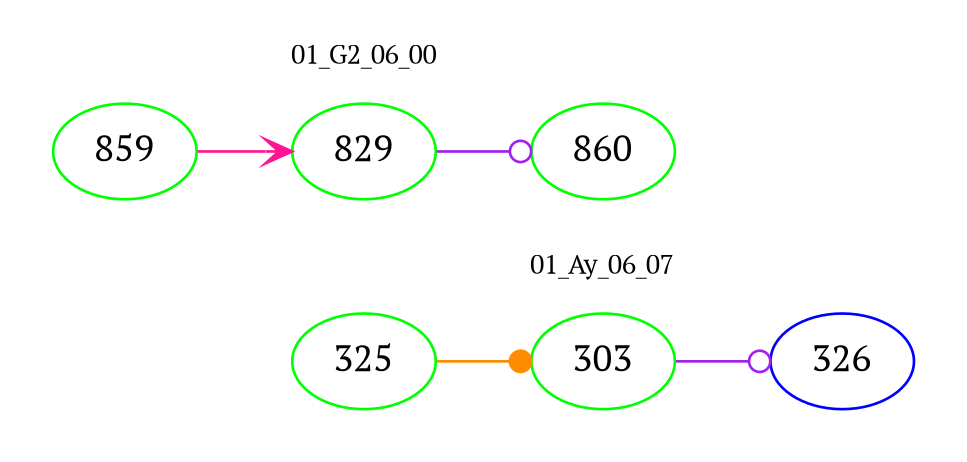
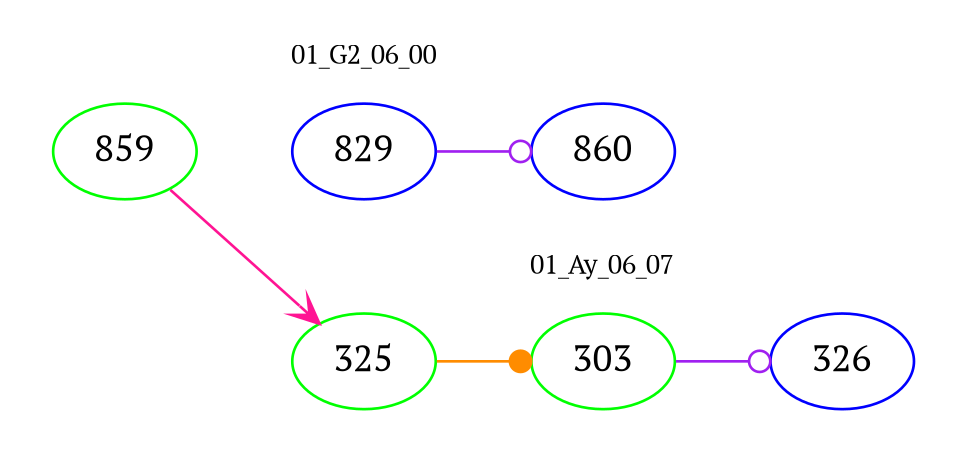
edge "859" -> "829": now "859" -> "325"
node "829": color green -> blue
node "860": color green -> blue
